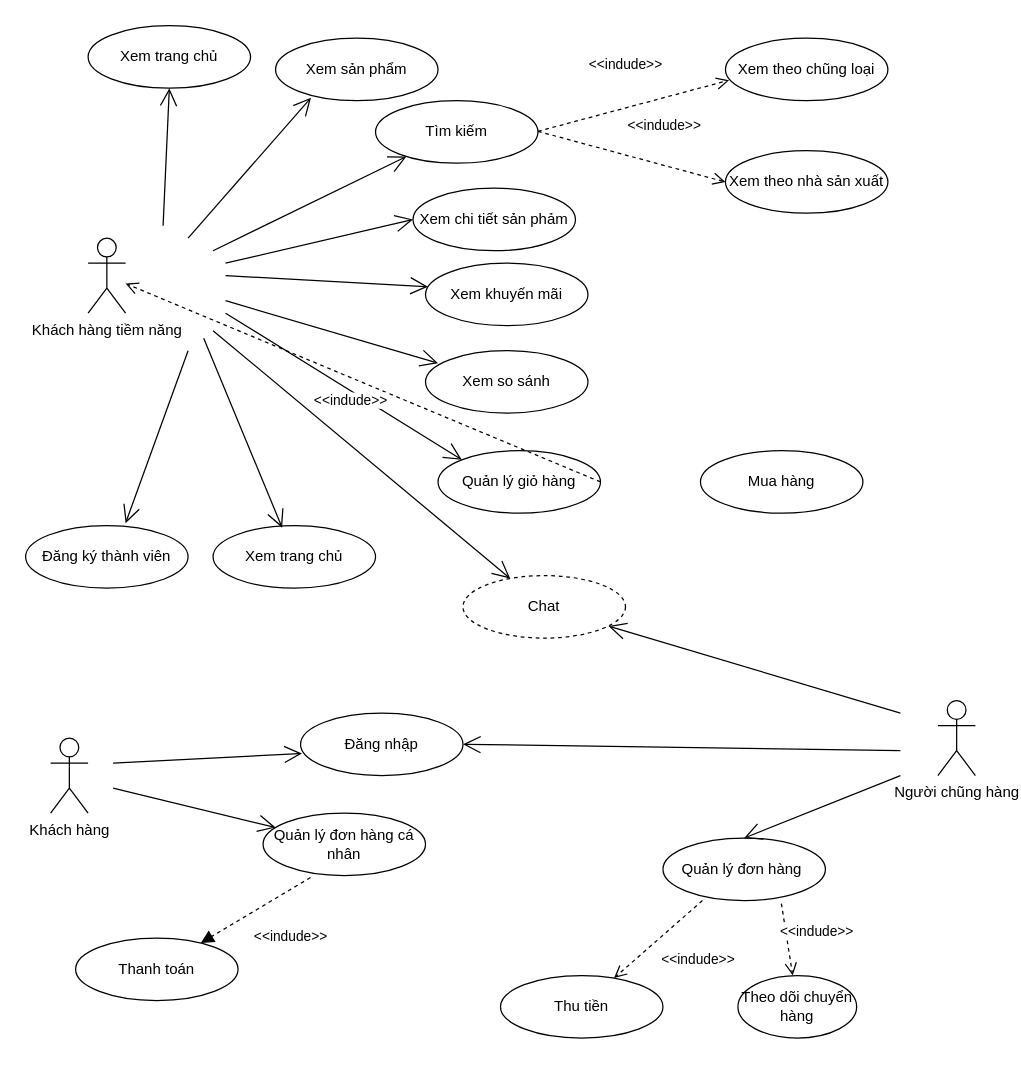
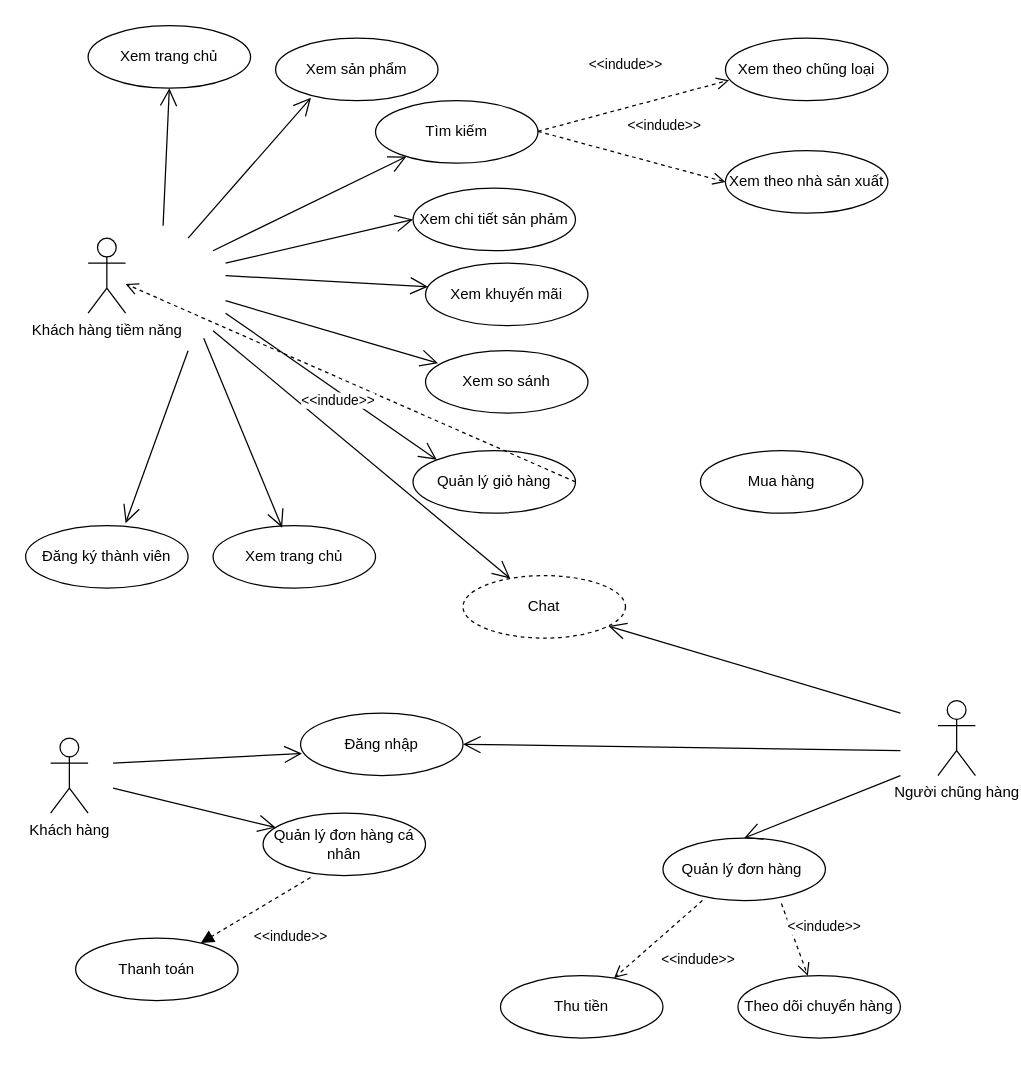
node "Quản lý giỏ hàng": moved (519, 482) -> (494, 482)
node "Theo dõi chuyển hàng": size 119x63 -> 163x63
